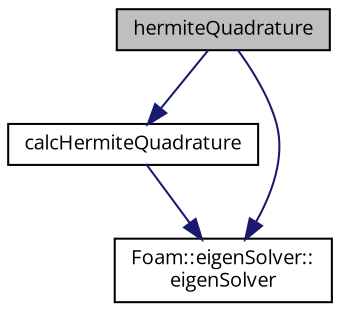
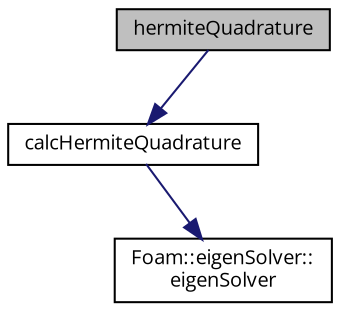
edge "hermiteQuadrature" -> "Foam::eigenSolver:: eigenSolver": removed
